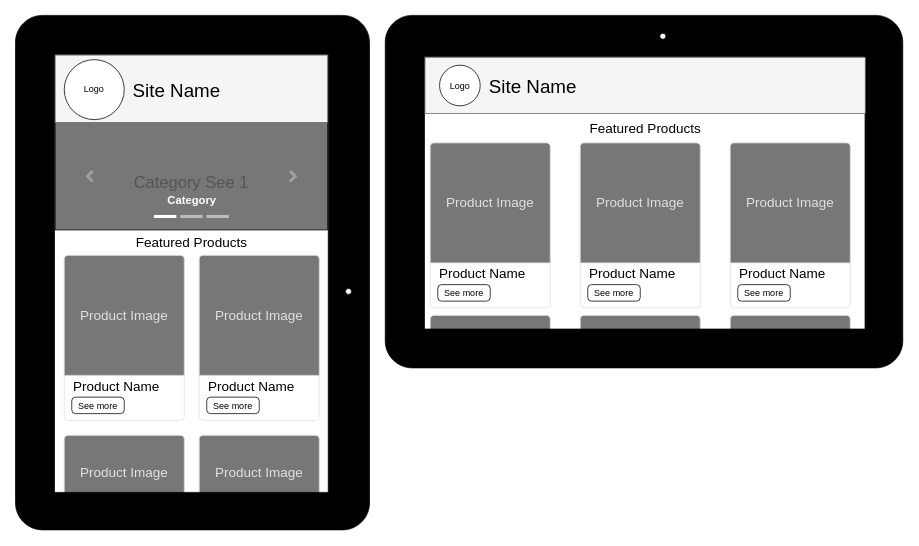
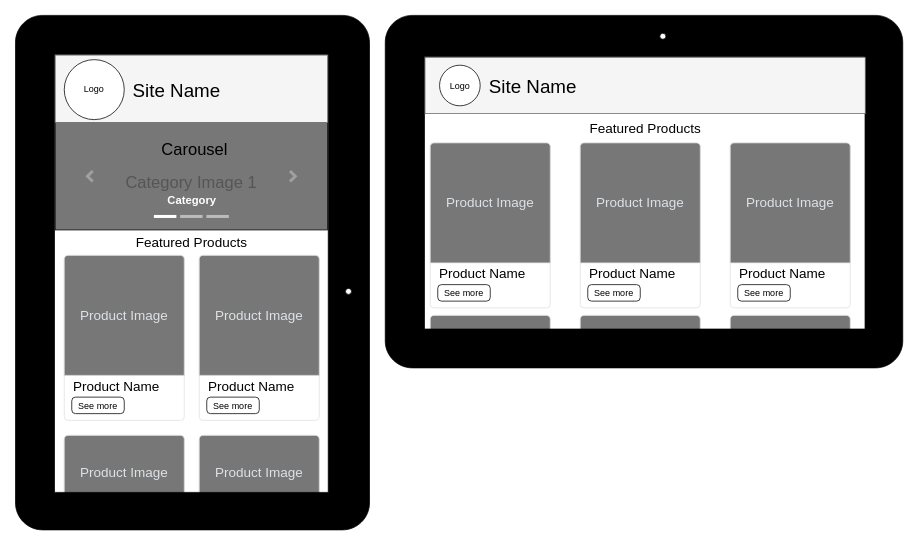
node "Carousel": added
node "Category See 1": label "Category See 1" -> "Category Image 1"
